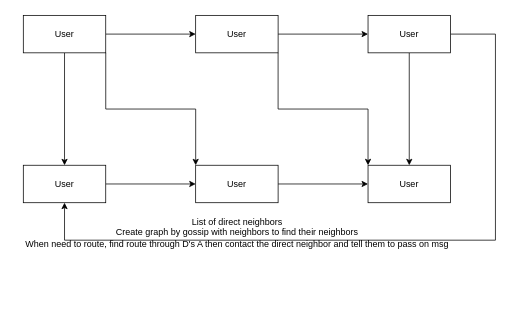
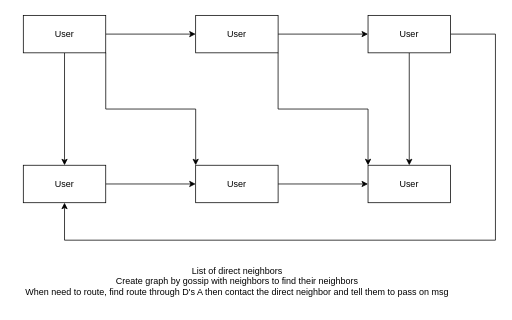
node "List of direct neighbors Create graph by gossip with neighbors to find their neighbors When need to route, find route through D's A then contact the direct neighbor and tell them to pass on msg": moved (237, 233) -> (237, 282)
